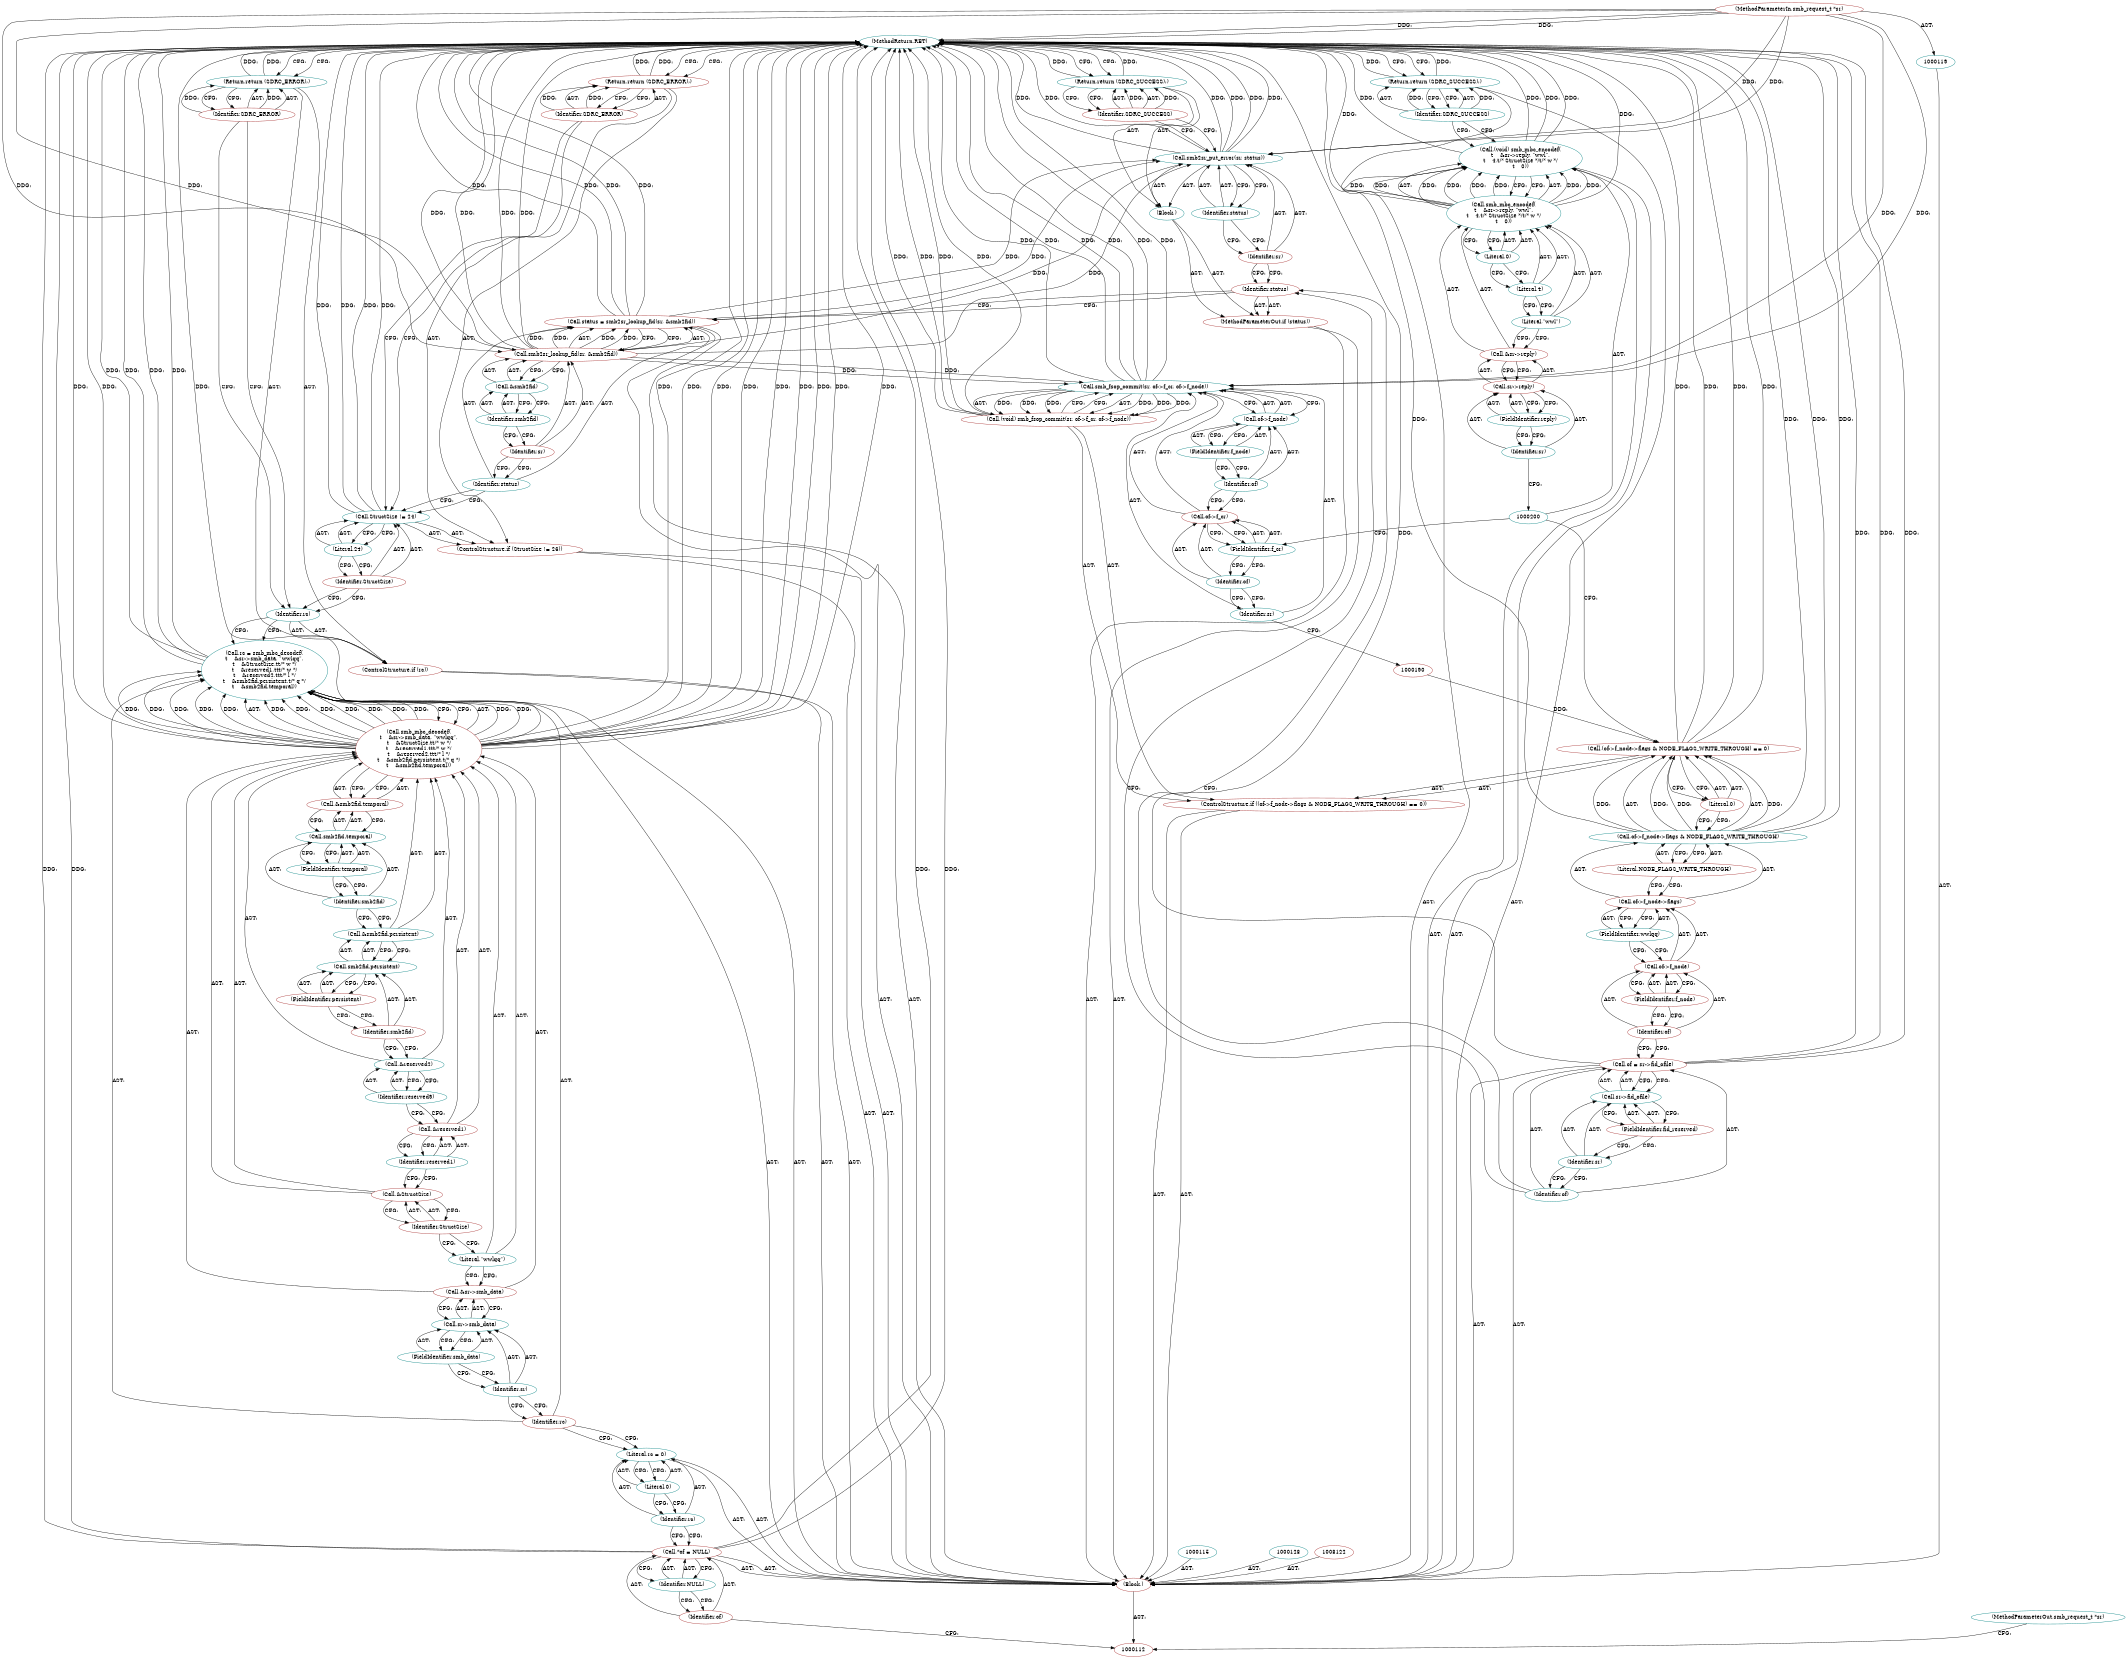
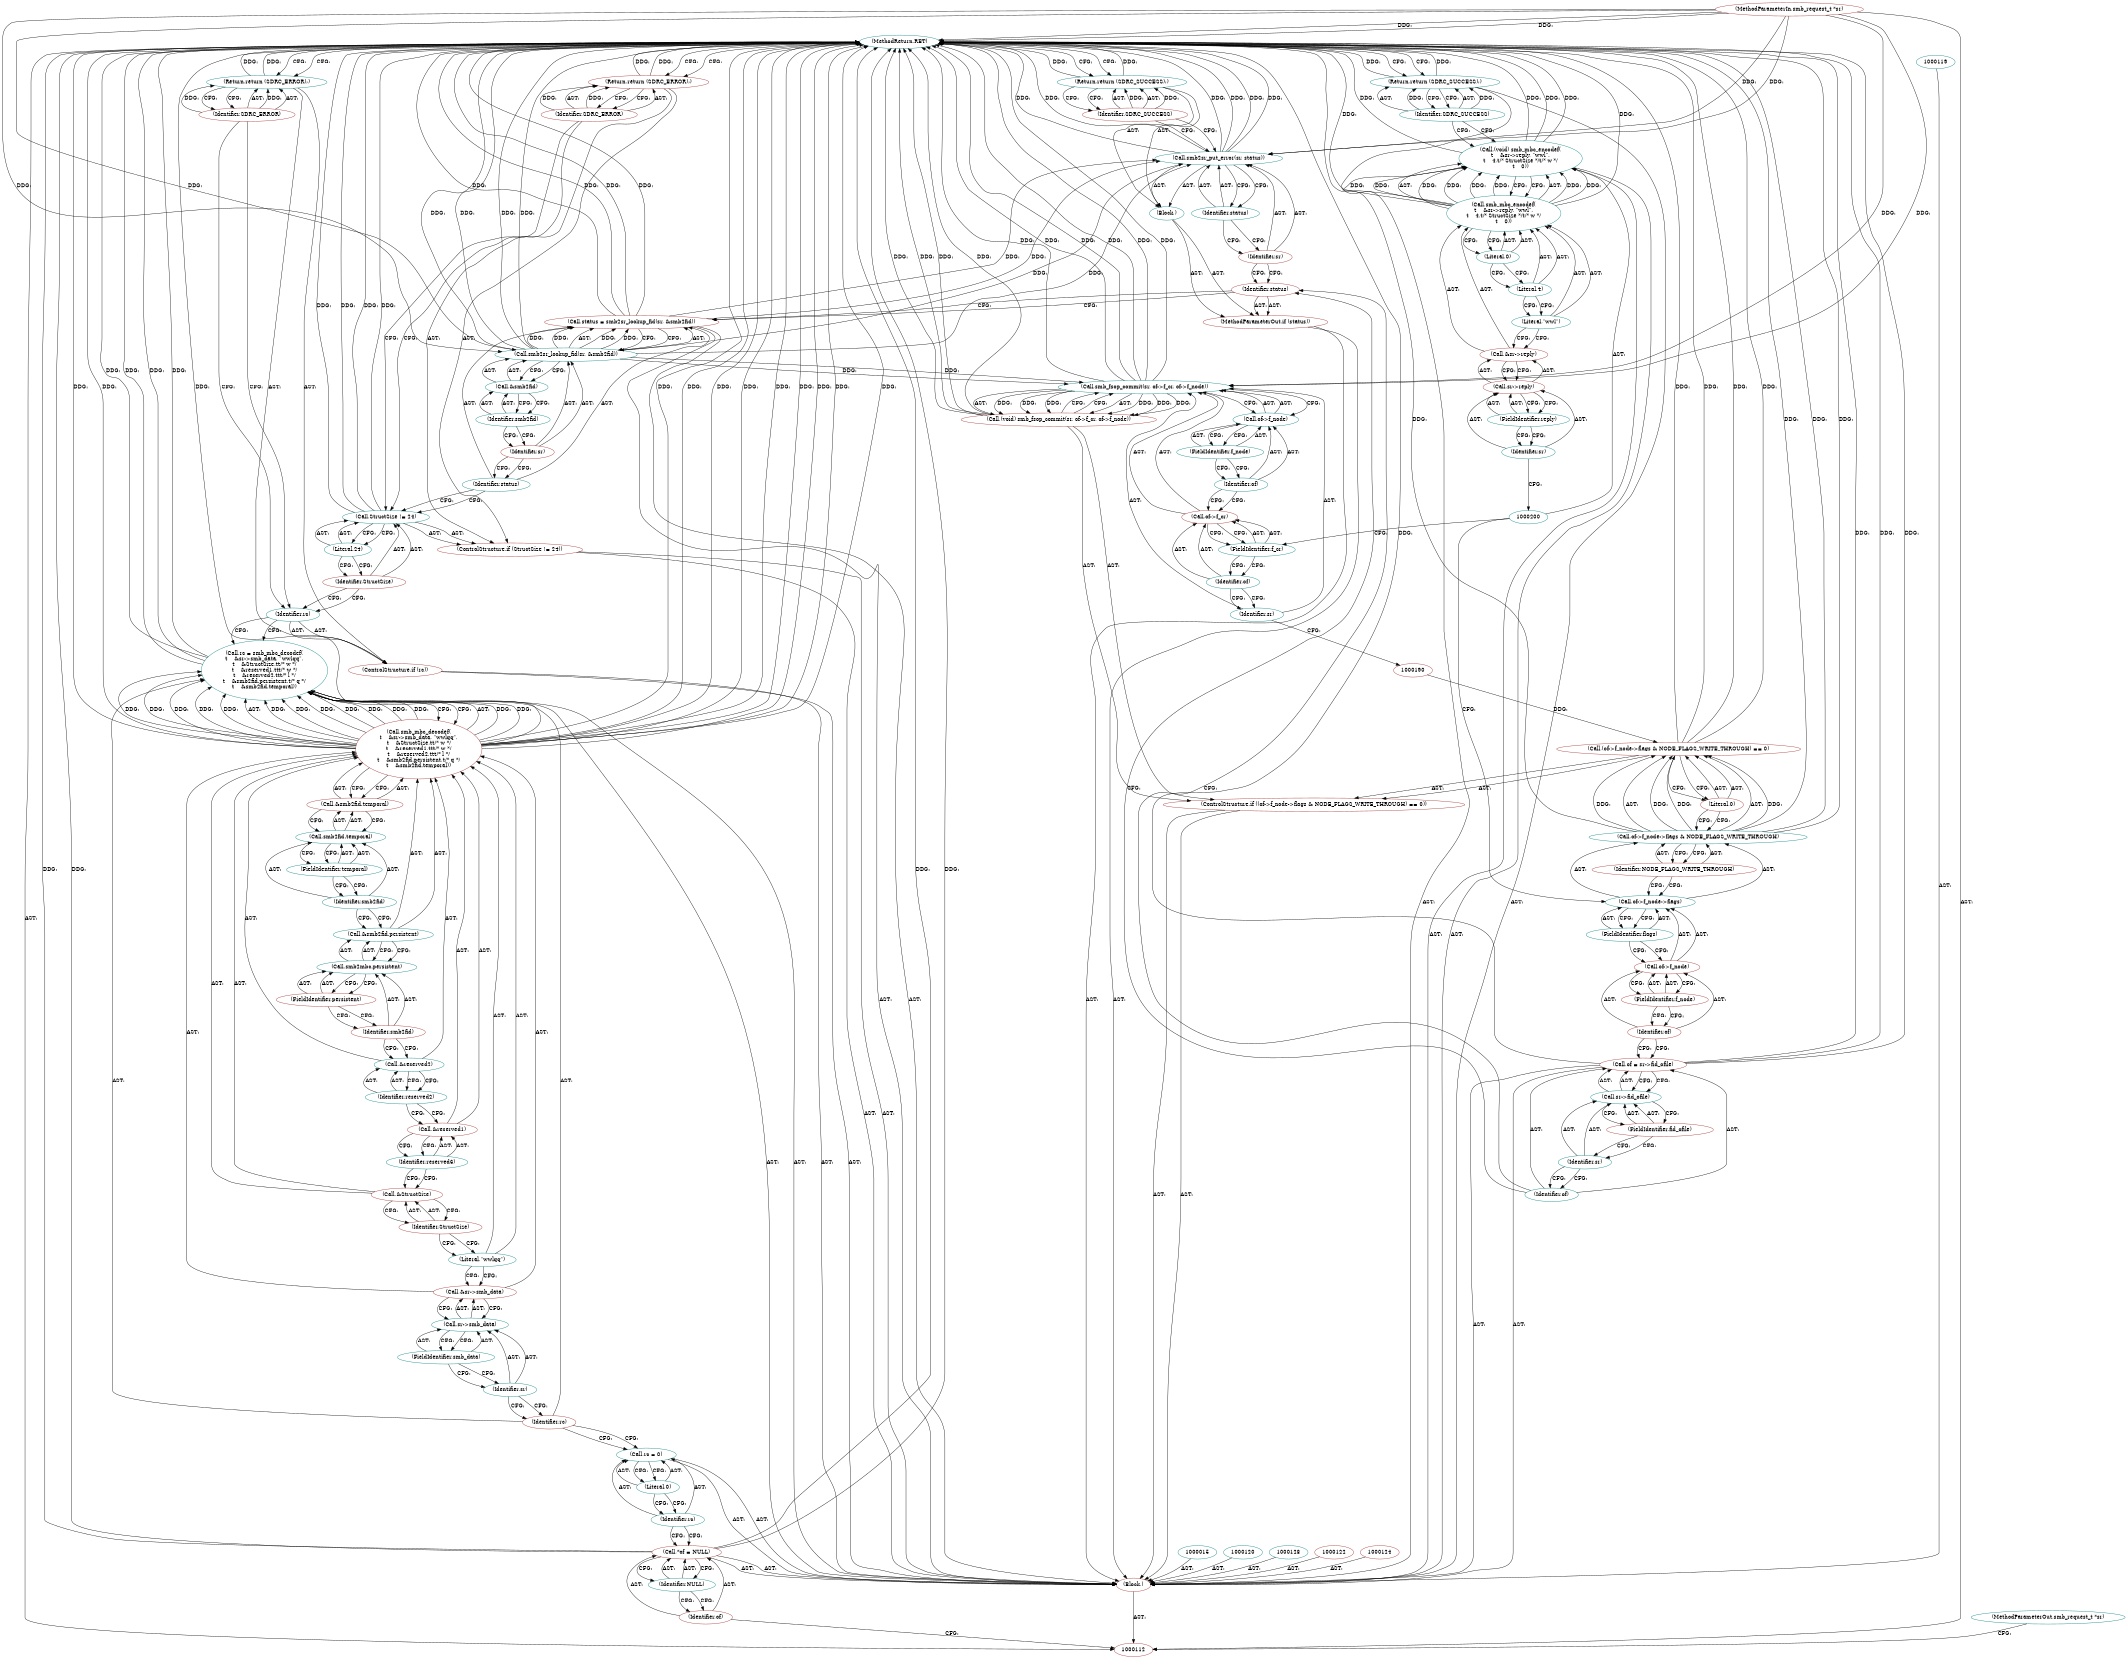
edge "(MethodParameterIn,smb_request_t *sr)" -> "1000119": now "(MethodParameterIn,smb_request_t *sr)" -> "1000112"
node "(Call,smb2sr_lookup_fid(sr, &smb2fid))": color brown -> teal
node "(ControlStructure,if (StructSize != 26))": label "(ControlStructure,if (StructSize != 26))" -> "(ControlStructure,if (StructSize != 24))"
edge "1000200" -> "(Call,(of->f_node->flags & NODE_FLAGS_WRITE_THROUGH) == 0)": now "1000200" -> "(Call,of->f_node->flags)"
node "(Literal,NODE_FLAGS_WRITE_THROUGH)": label "(Literal,NODE_FLAGS_WRITE_THROUGH)" -> "(Identifier,NODE_FLAGS_WRITE_THROUGH)"
node "(Call,of->f_node->flags)": color brown -> teal
node "(FieldIdentifier,wwlqq)": label "(FieldIdentifier,wwlqq)" -> "(FieldIdentifier,flags)"
node "(Call,smb2fid.persistent)": label "(Call,smb2fid.persistent)" -> "(Call,smb2mbc.persistent)"
edge "(MethodReturn,RET)" -> "1000112": added, label "AST:"
node "(Identifier,reserved9)": label "(Identifier,reserved9)" -> "(Identifier,reserved2)"
node "(FieldIdentifier,fid_reserved)": label "(FieldIdentifier,fid_reserved)" -> "(FieldIdentifier,fid_ofile)"
node "(Identifier,reserved1)": label "(Identifier,reserved1)" -> "(Identifier,reserved6)"
node "(Literal,rc = 0)": label "(Literal,rc = 0)" -> "(Call,rc = 0)"
node "1000115": label "1000115" -> "1000015"
node "1000120": added
node "1008122": label "1008122" -> "1000122"
node "1000124": added
